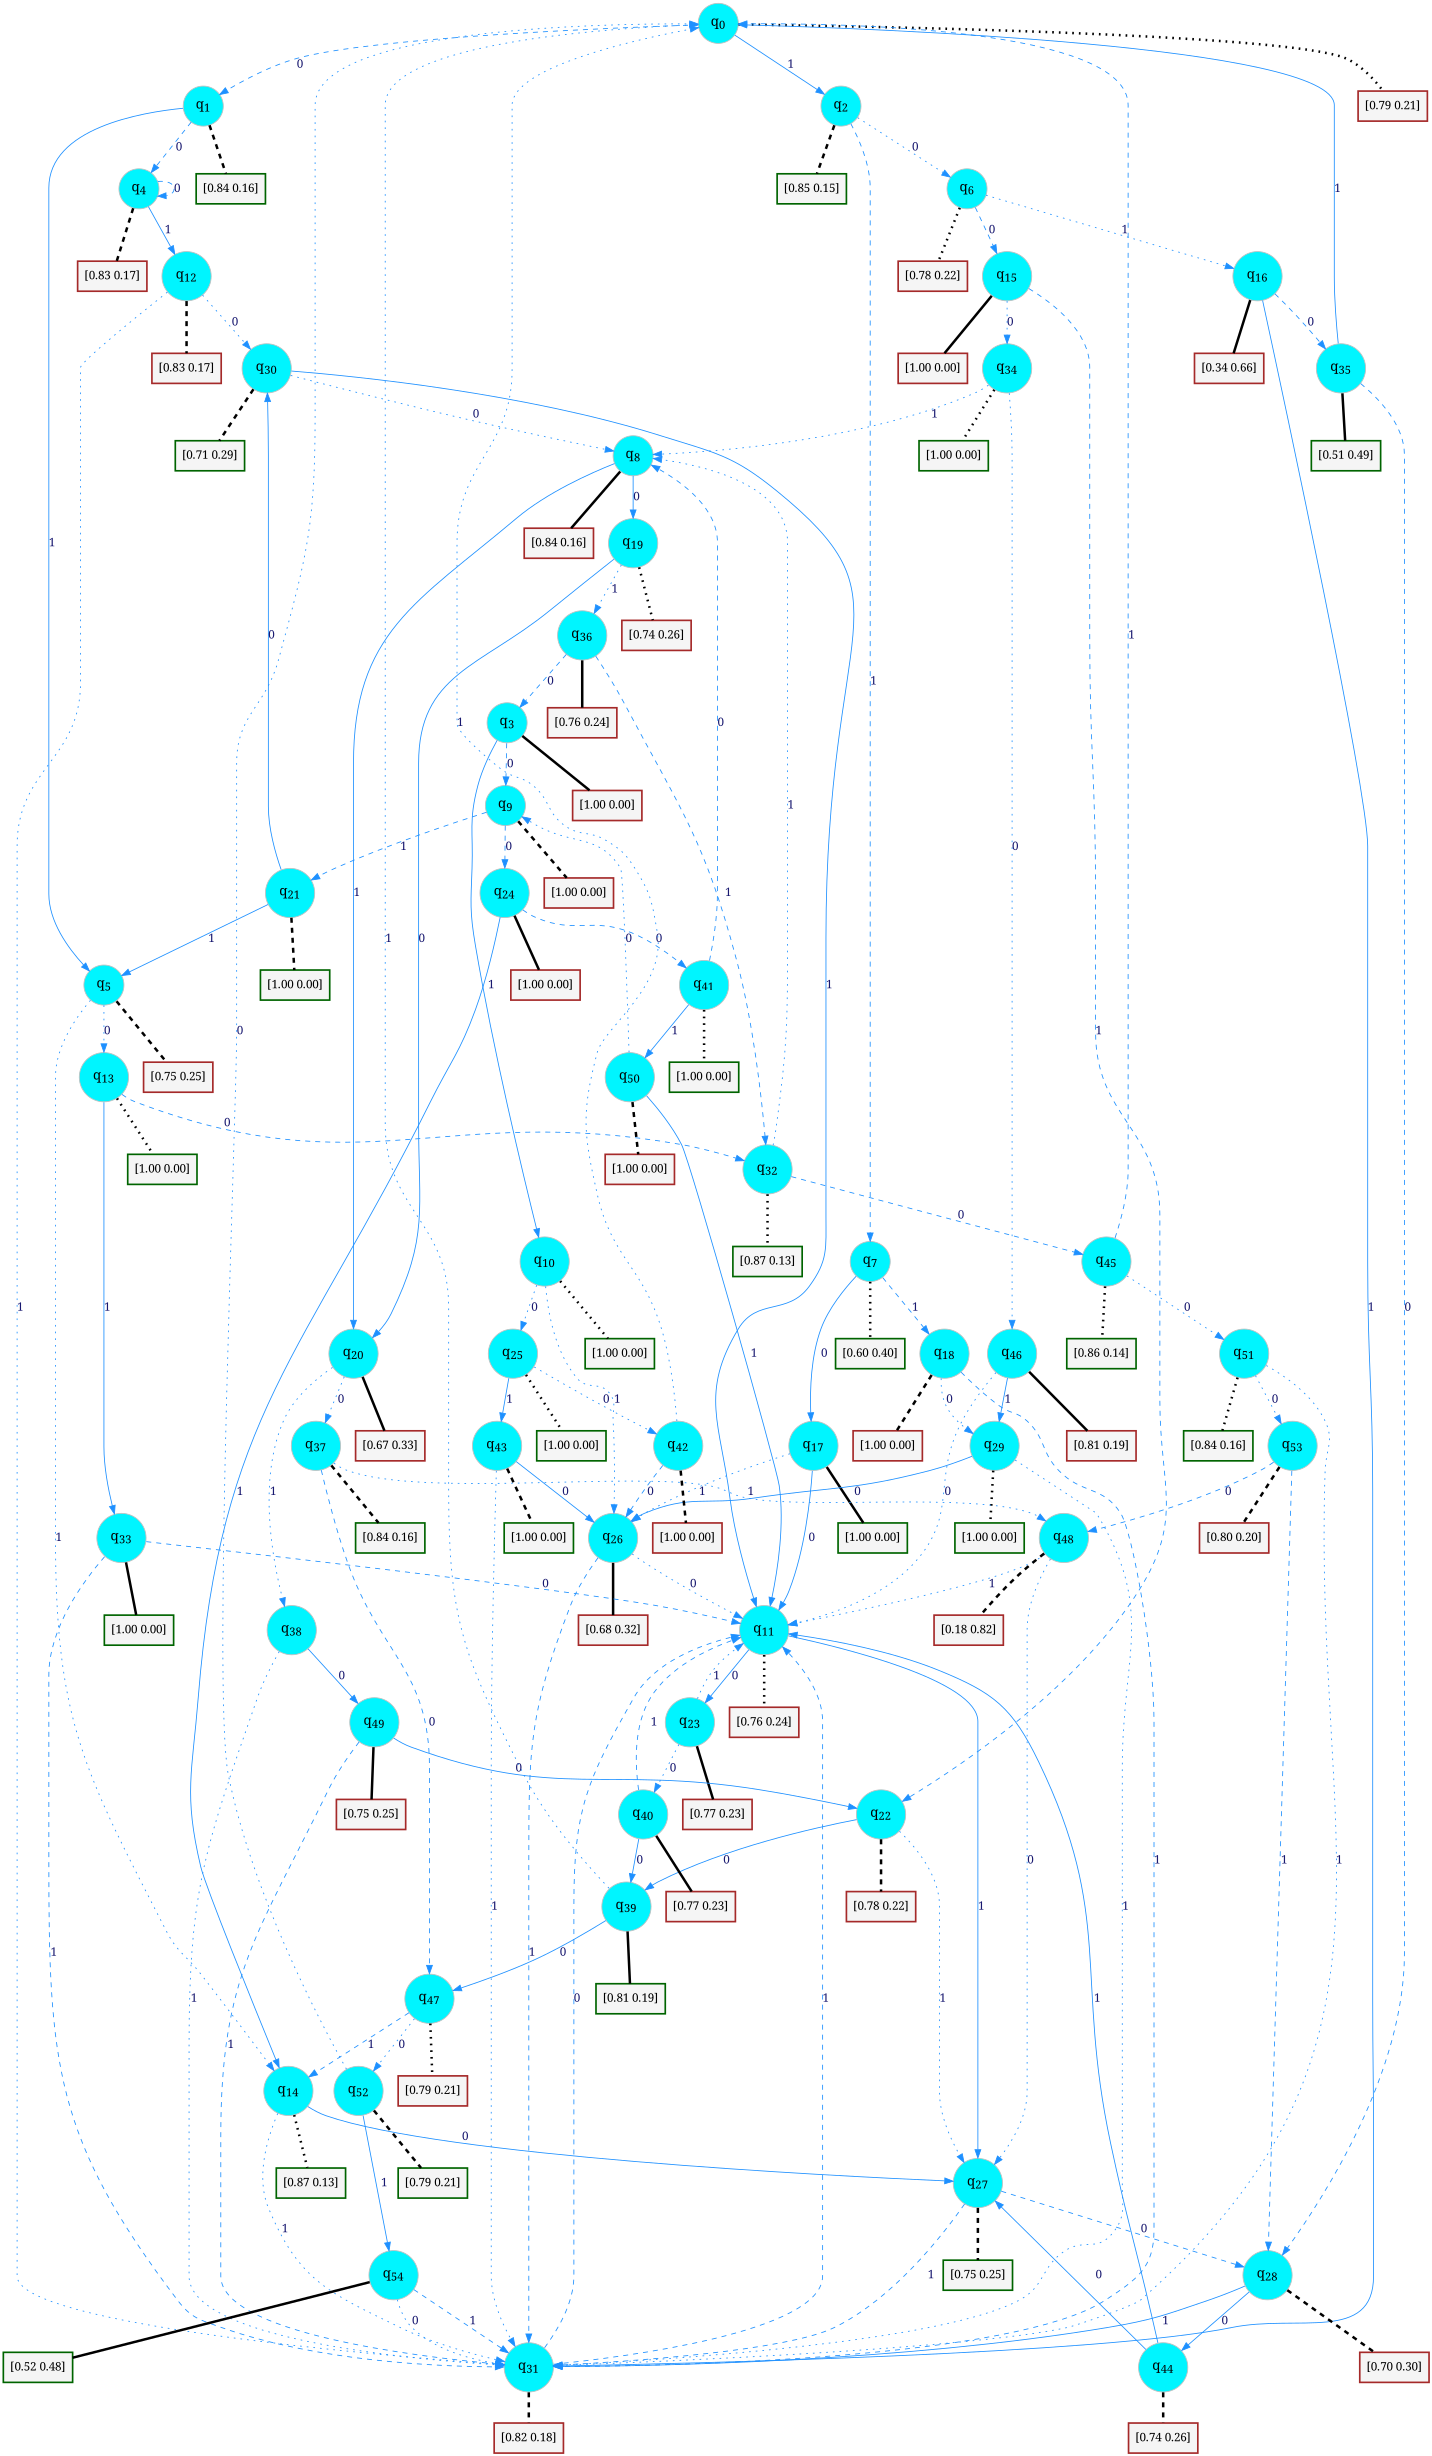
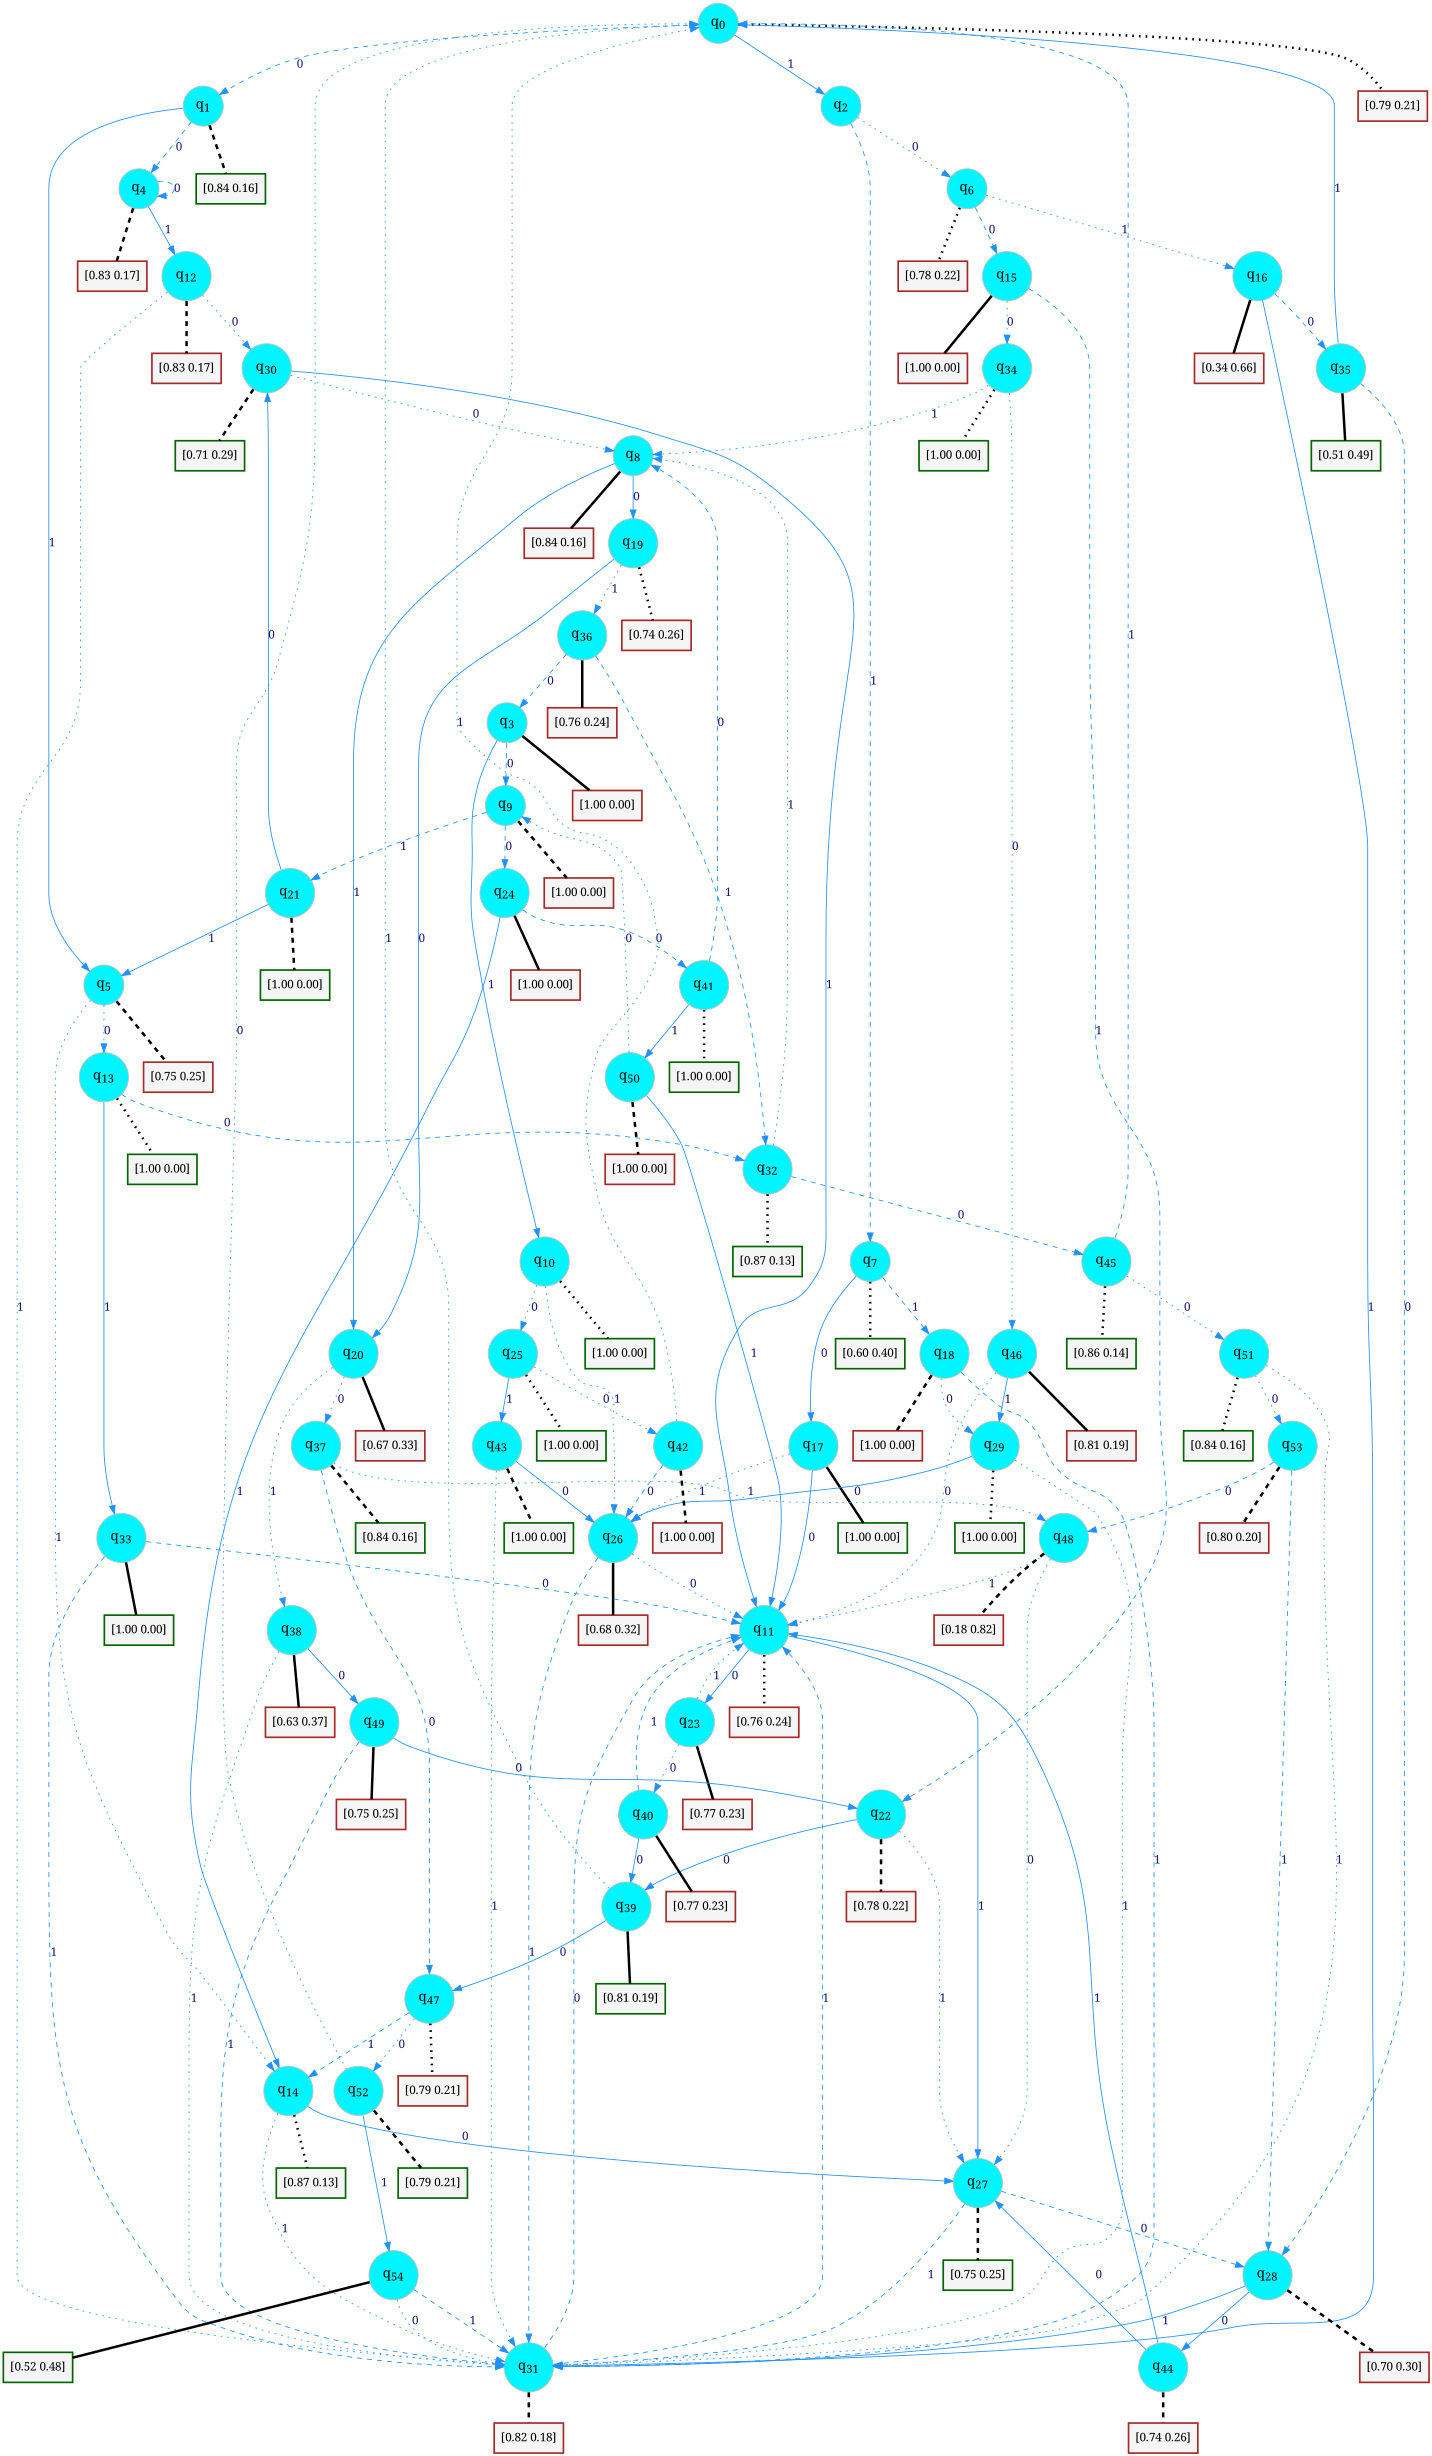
node "[0.85 0.15]": removed
node "[0.63 0.37]": added
